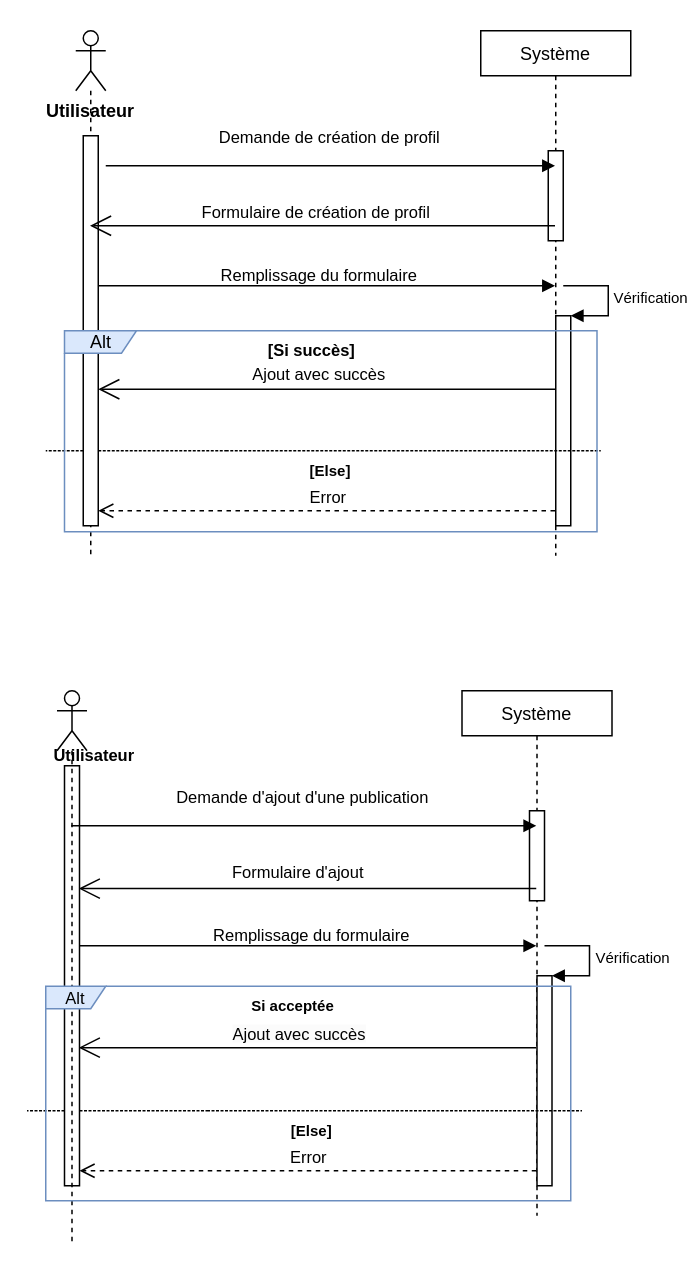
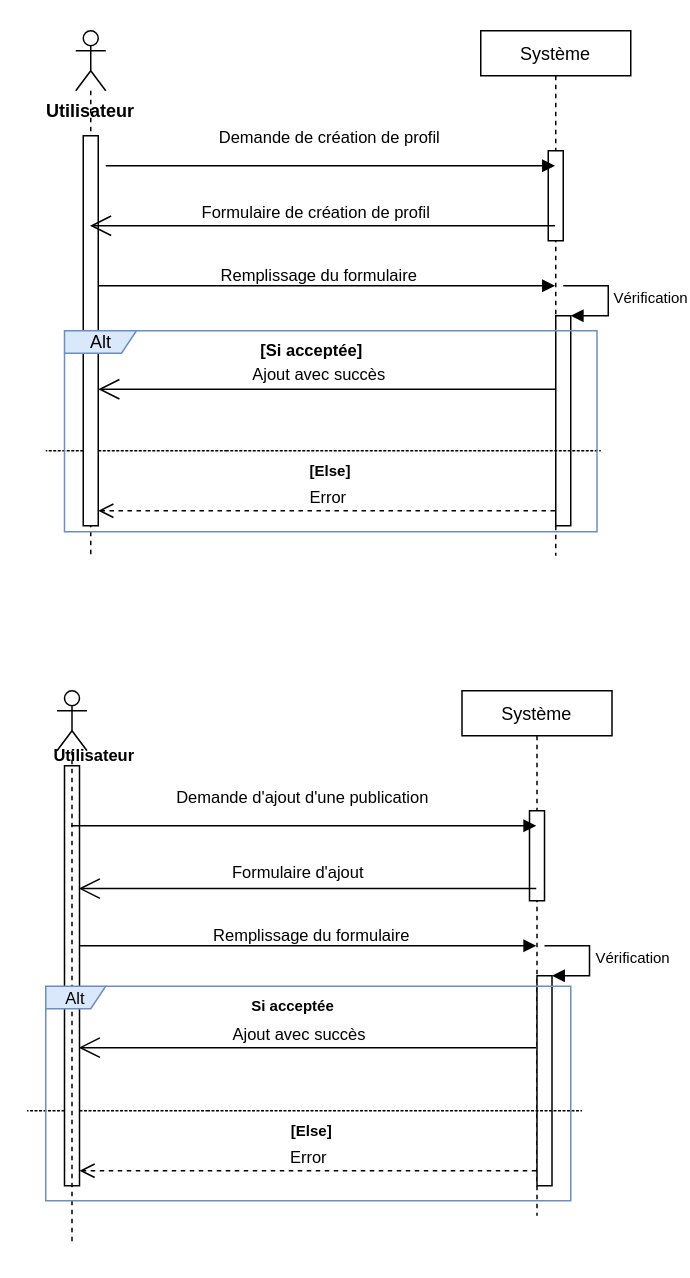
node "[Si succès]": label "[Si succès]" -> "[Si acceptée]"
